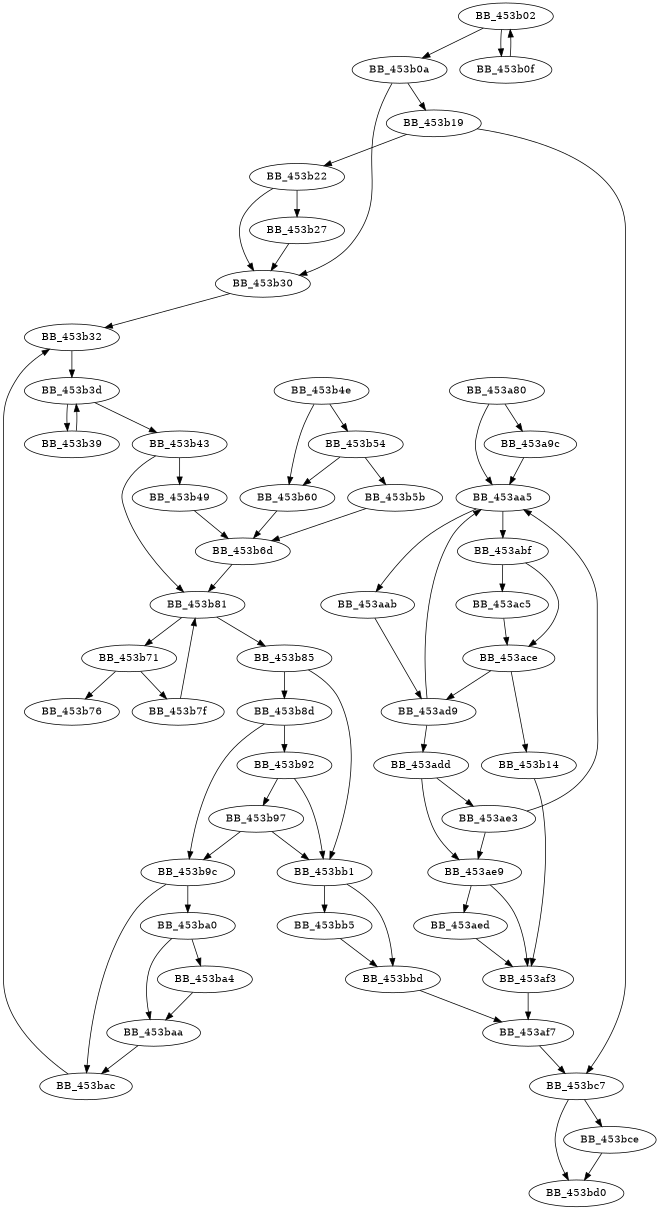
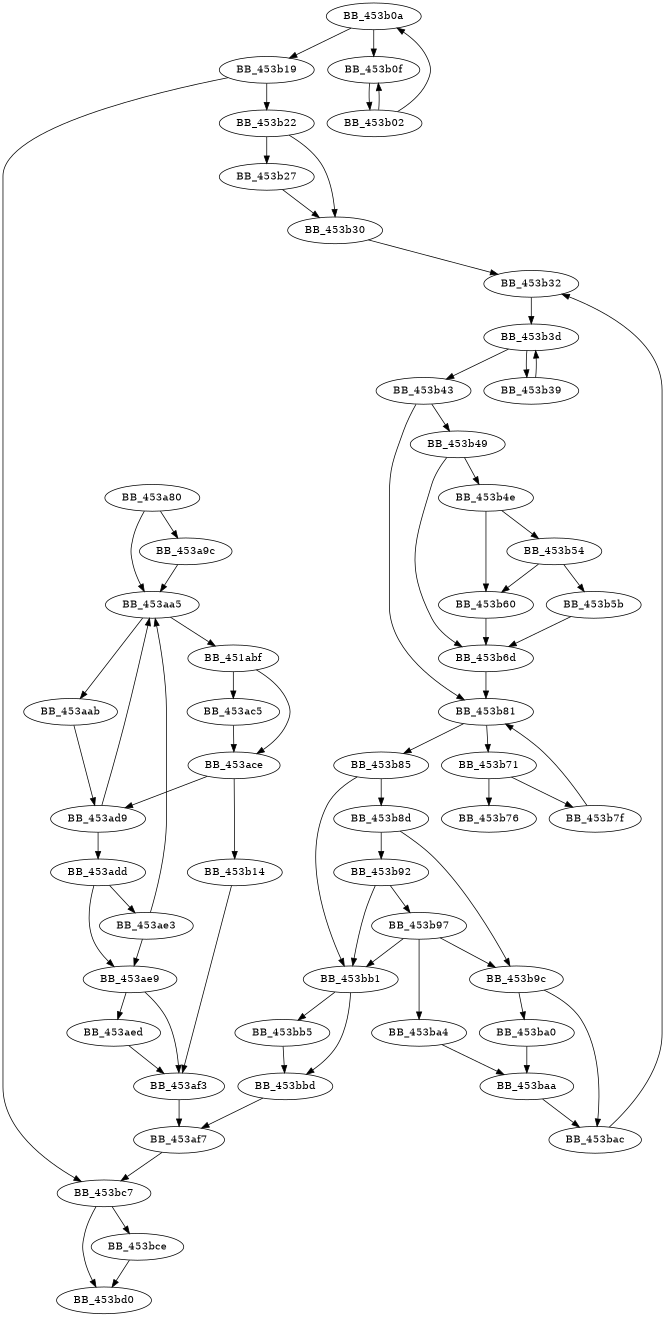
edge "BB_453b0a" -> "BB_453b30": now "BB_453b0a" -> "BB_453b0f"
edge "BB_453b49" -> "BB_453b4e": added
node "BB_453abf": label "BB_453abf" -> "BB_451abf"
edge "BB_453ba0" -> "BB_453ba4": now "BB_453b97" -> "BB_453ba4"
